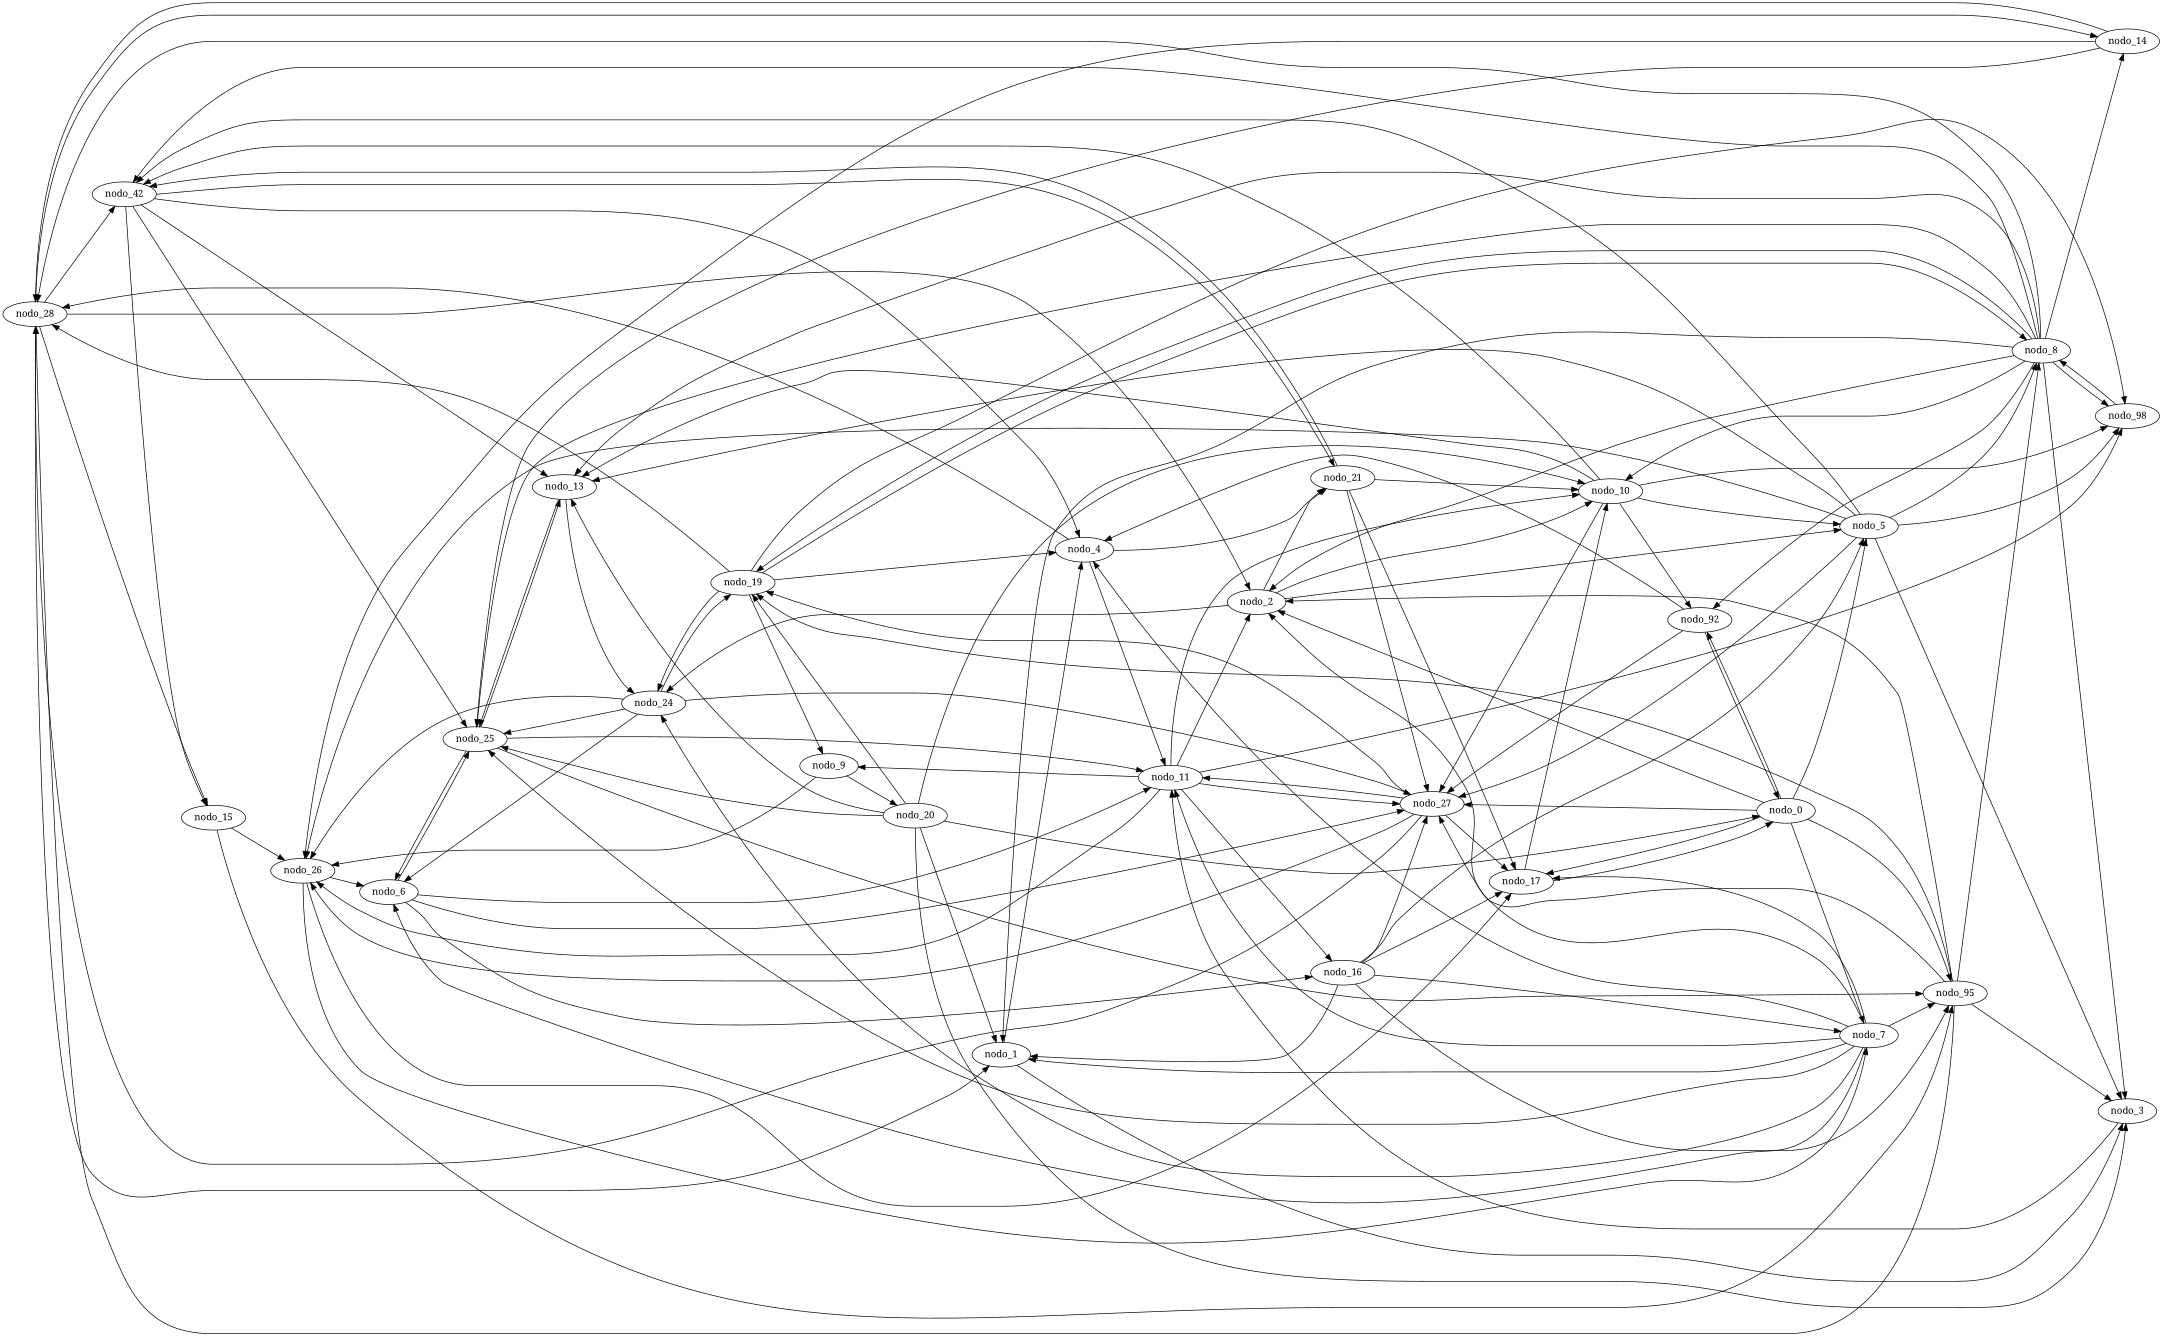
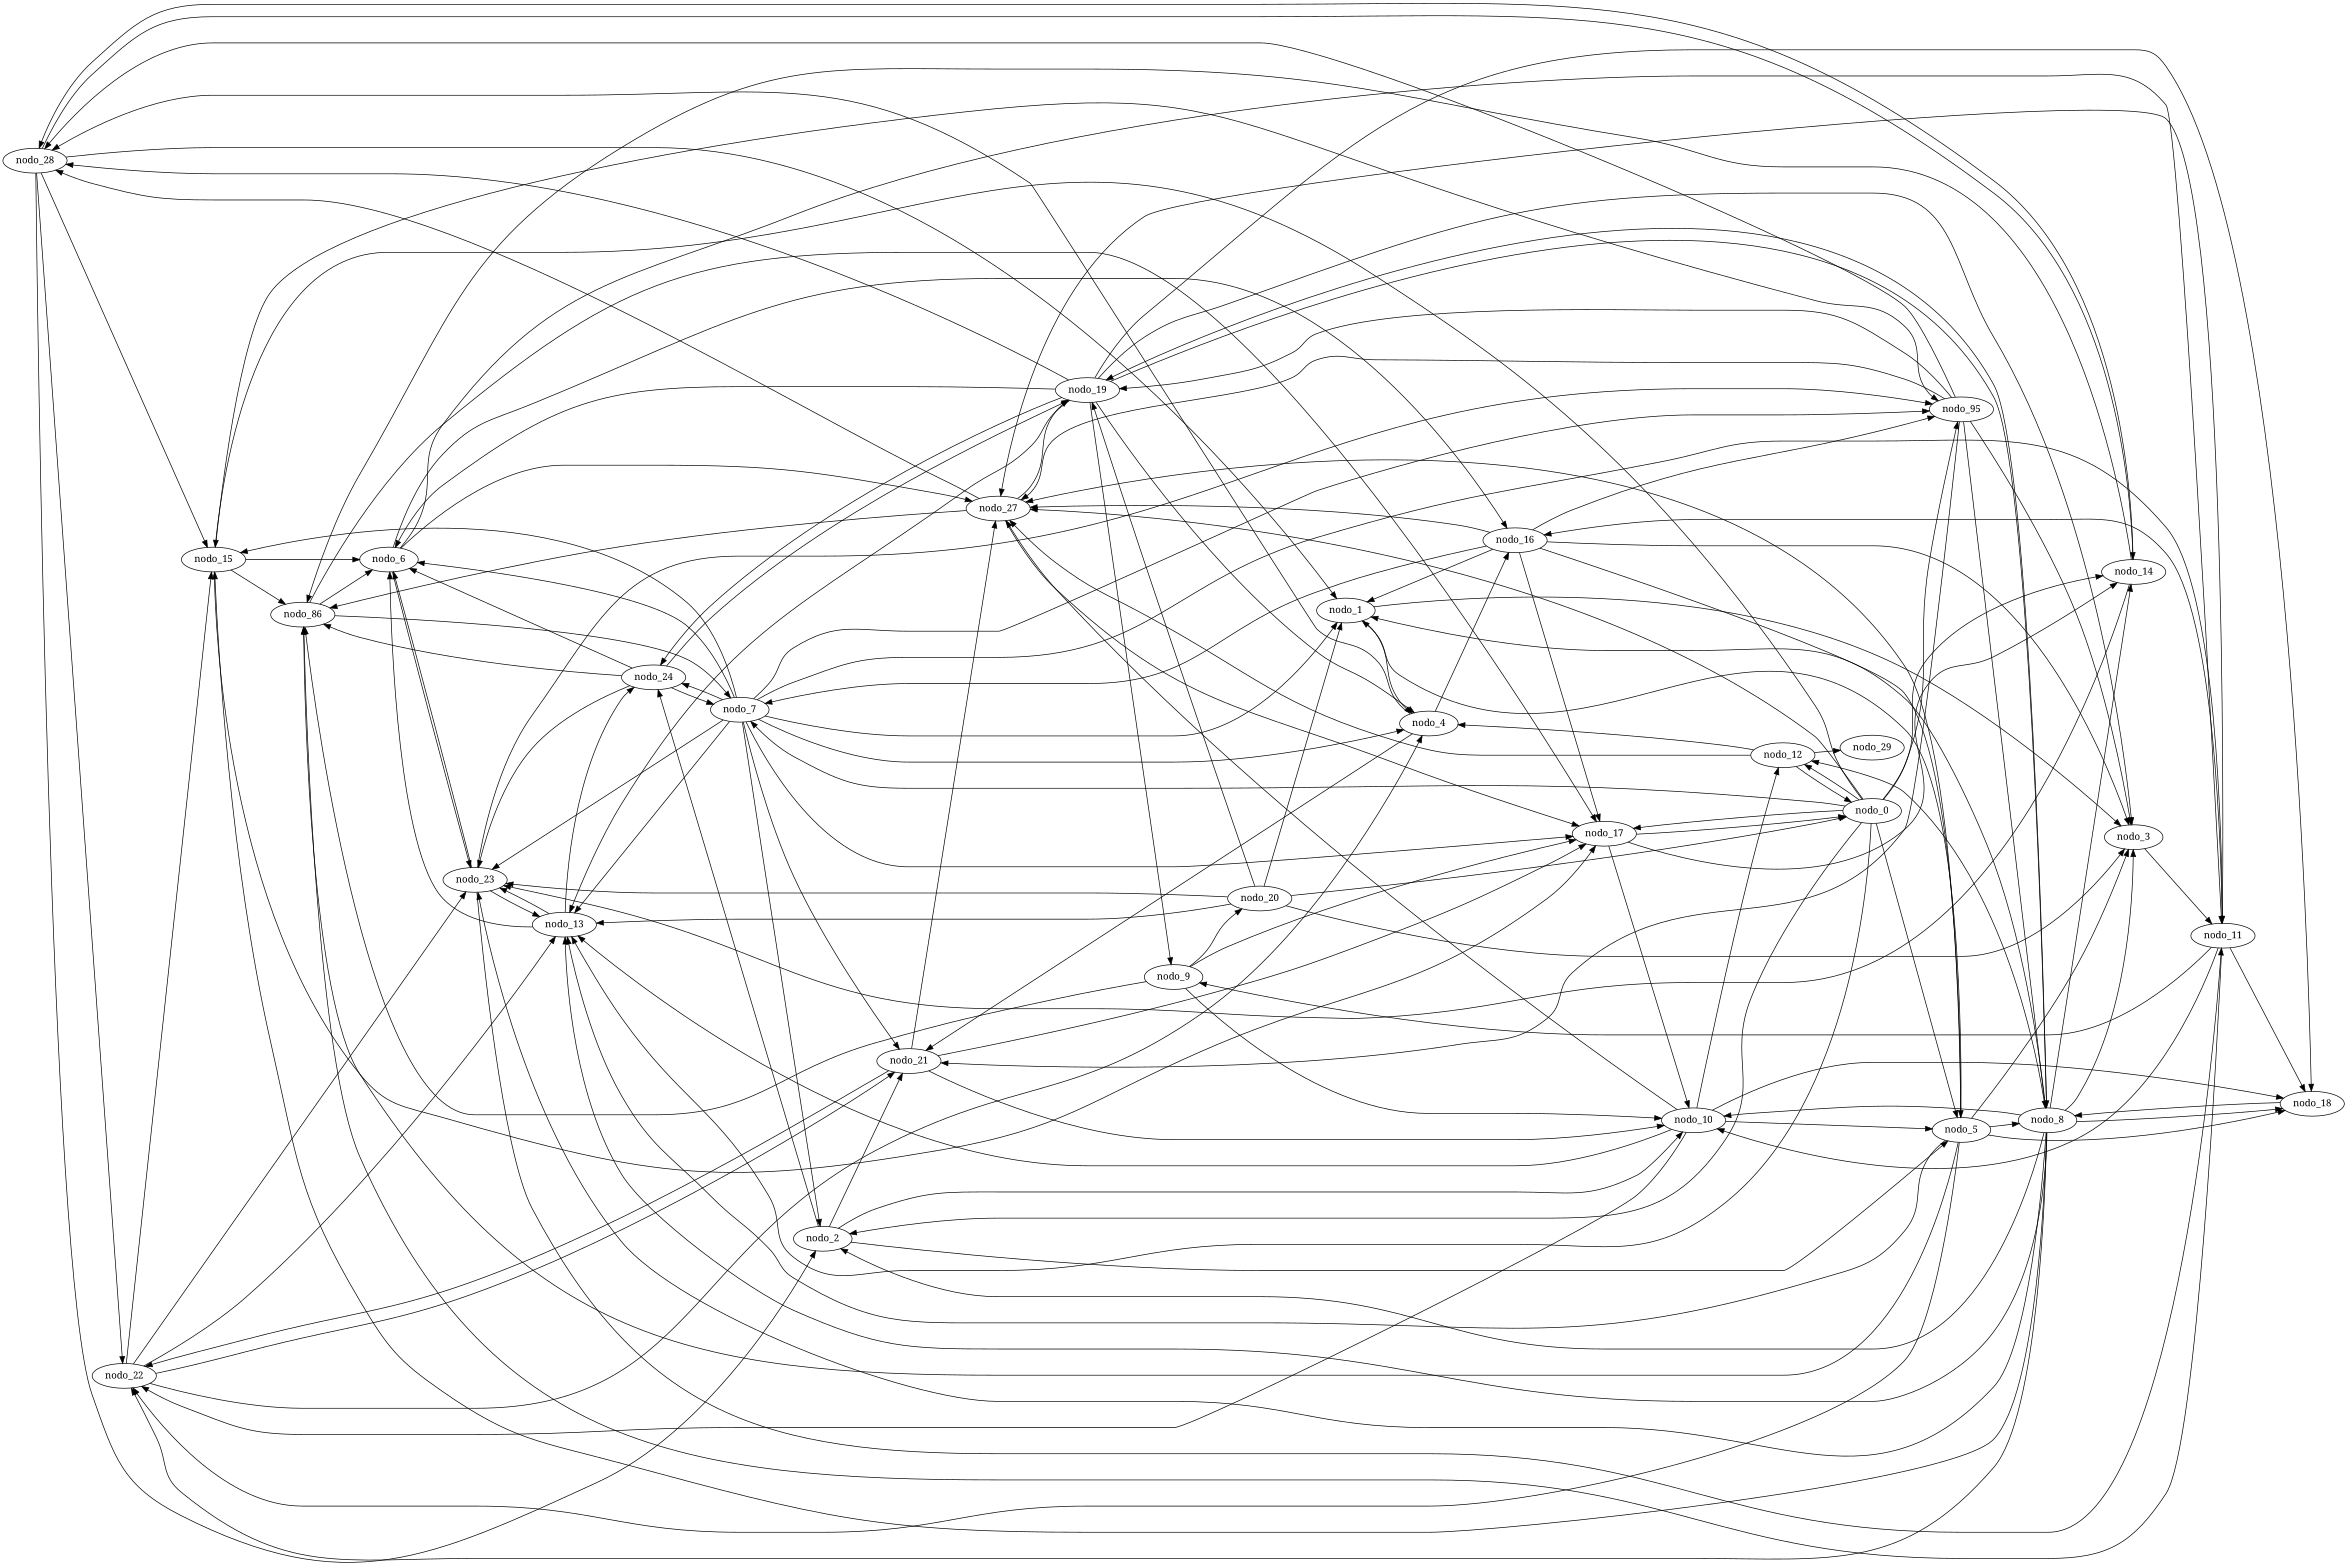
edge "nodo_8" -> "nodo_28": now "nodo_8" -> "nodo_15"
edge "nodo_0" -> "nodo_15": added
edge "nodo_19" -> "nodo_3": added
node "nodo_42": label "nodo_42" -> "nodo_22"
edge "nodo_19" -> "nodo_6": added
node "nodo_98": label "nodo_98" -> "nodo_18"
edge "nodo_20" -> "nodo_10": now "nodo_9" -> "nodo_10"
edge "nodo_7" -> "nodo_15": added
edge "nodo_16" -> "nodo_3": added
edge "nodo_15" -> "nodo_6": added
edge "nodo_95" -> "nodo_2": now "nodo_95" -> "nodo_21"
edge "nodo_19" -> "nodo_13": added
node "nodo_92": label "nodo_92" -> "nodo_12"
edge "nodo_0" -> "nodo_14": added
edge "nodo_4" -> "nodo_11": now "nodo_4" -> "nodo_16"
edge "nodo_5" -> "nodo_1": added
edge "nodo_11" -> "nodo_2": removed
edge "nodo_24" -> "nodo_27": now "nodo_24" -> "nodo_7"
node "nodo_25": label "nodo_25" -> "nodo_23"
node "nodo_29": added
edge "nodo_27" -> "nodo_11": removed
edge "nodo_13" -> "nodo_6": added
edge "nodo_17" -> "nodo_14": added
edge "nodo_7" -> "nodo_13": added
node "nodo_26": label "nodo_26" -> "nodo_86"
edge "nodo_7" -> "nodo_21": added
edge "nodo_9" -> "nodo_17": added
edge "nodo_15" -> "nodo_17": added
edge "nodo_0" -> "nodo_13": added
